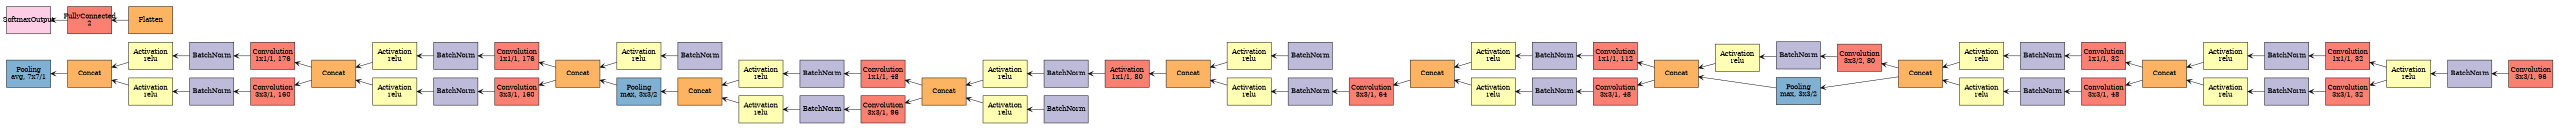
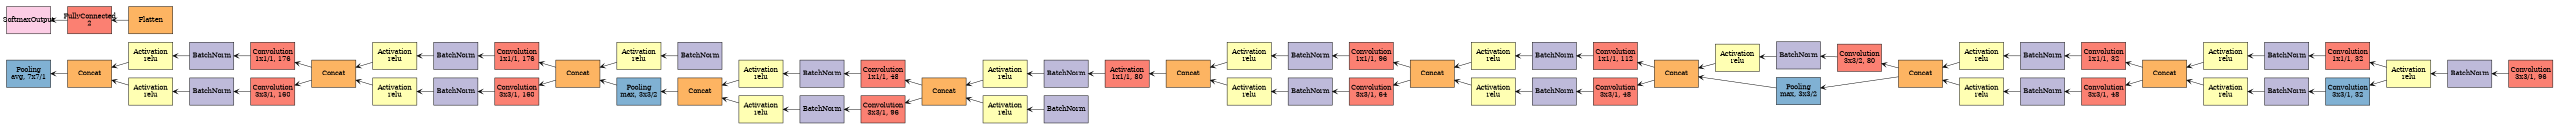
node "Convolution 1x1/1, 96": added
node "Convolution 3x3/1, 32": fillcolor #fb8072 -> #80b1d3
